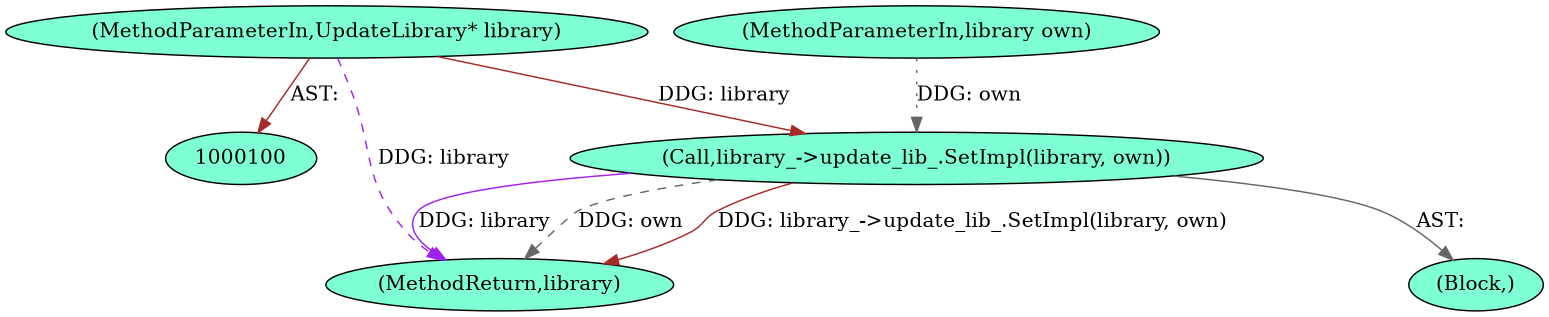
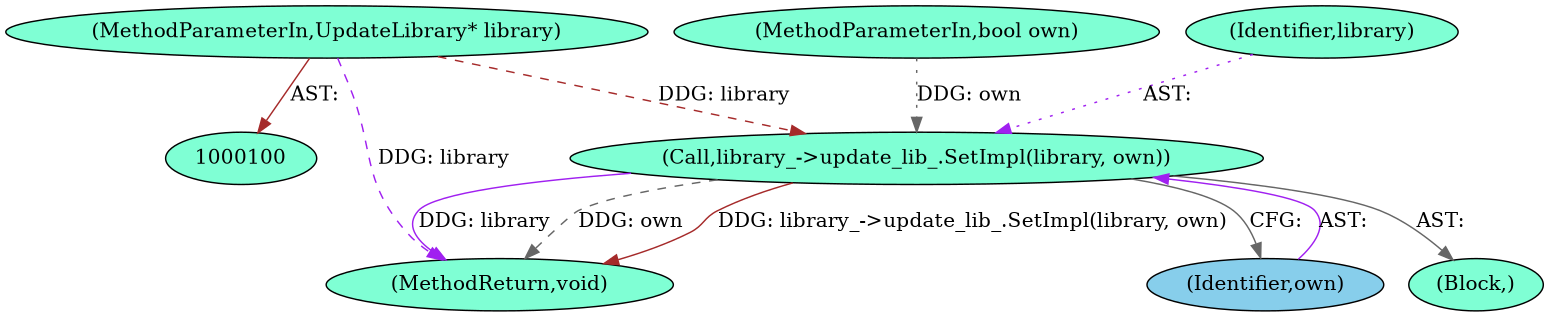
node "(MethodParameterIn,library own)": label "(MethodParameterIn,library own)" -> "(MethodParameterIn,bool own)"
node "(Identifier,library)": added
edge "(MethodParameterIn,UpdateLibrary* library)" -> "(Call,library_->update_lib_.SetImpl(library, own))": style solid -> dashed
node "(MethodReturn,library)": label "(MethodReturn,library)" -> "(MethodReturn,void)"
node "(Identifier,own)": added
